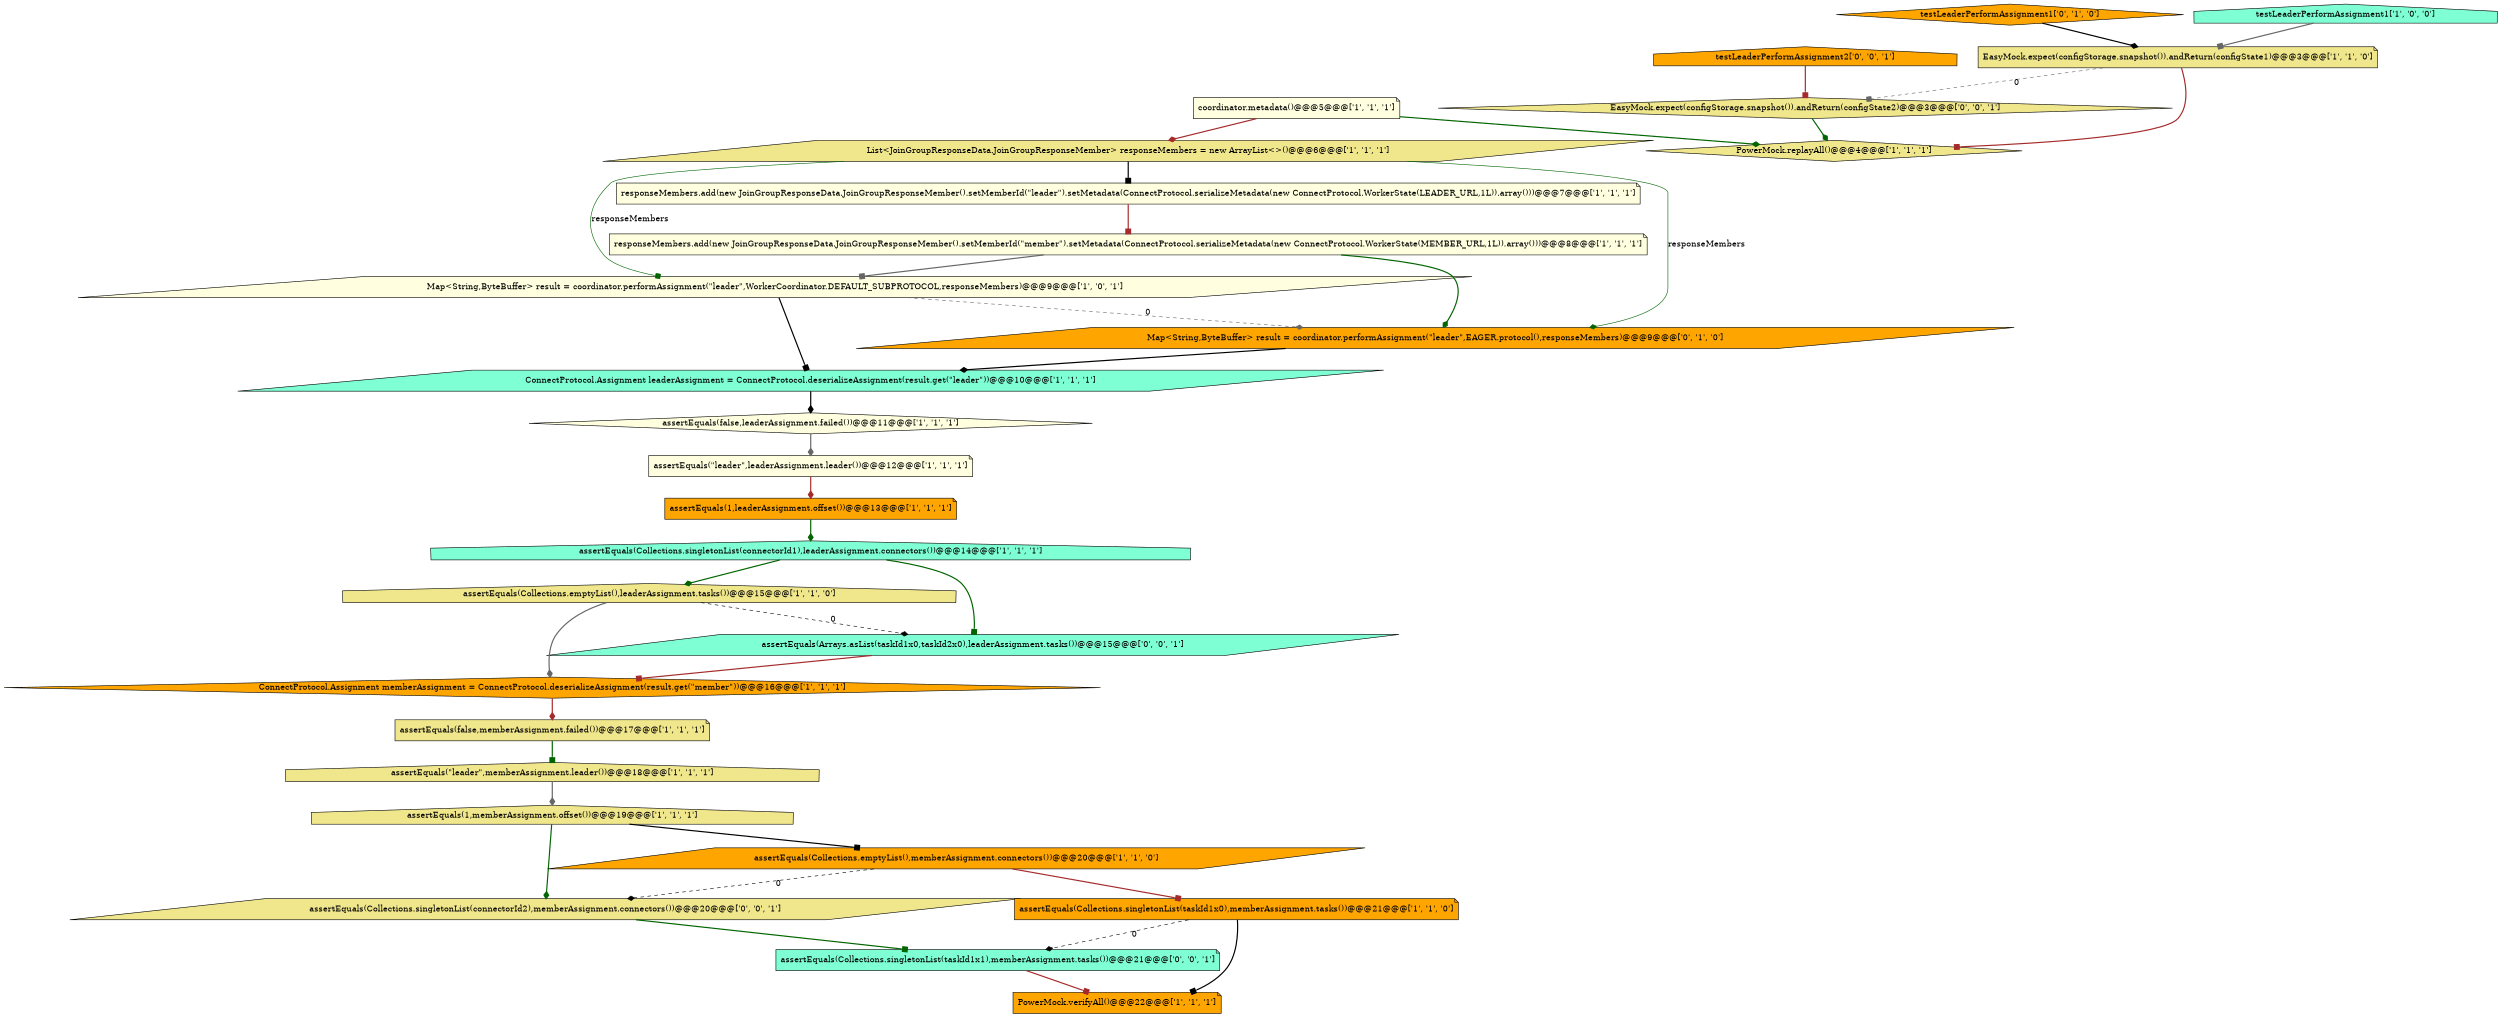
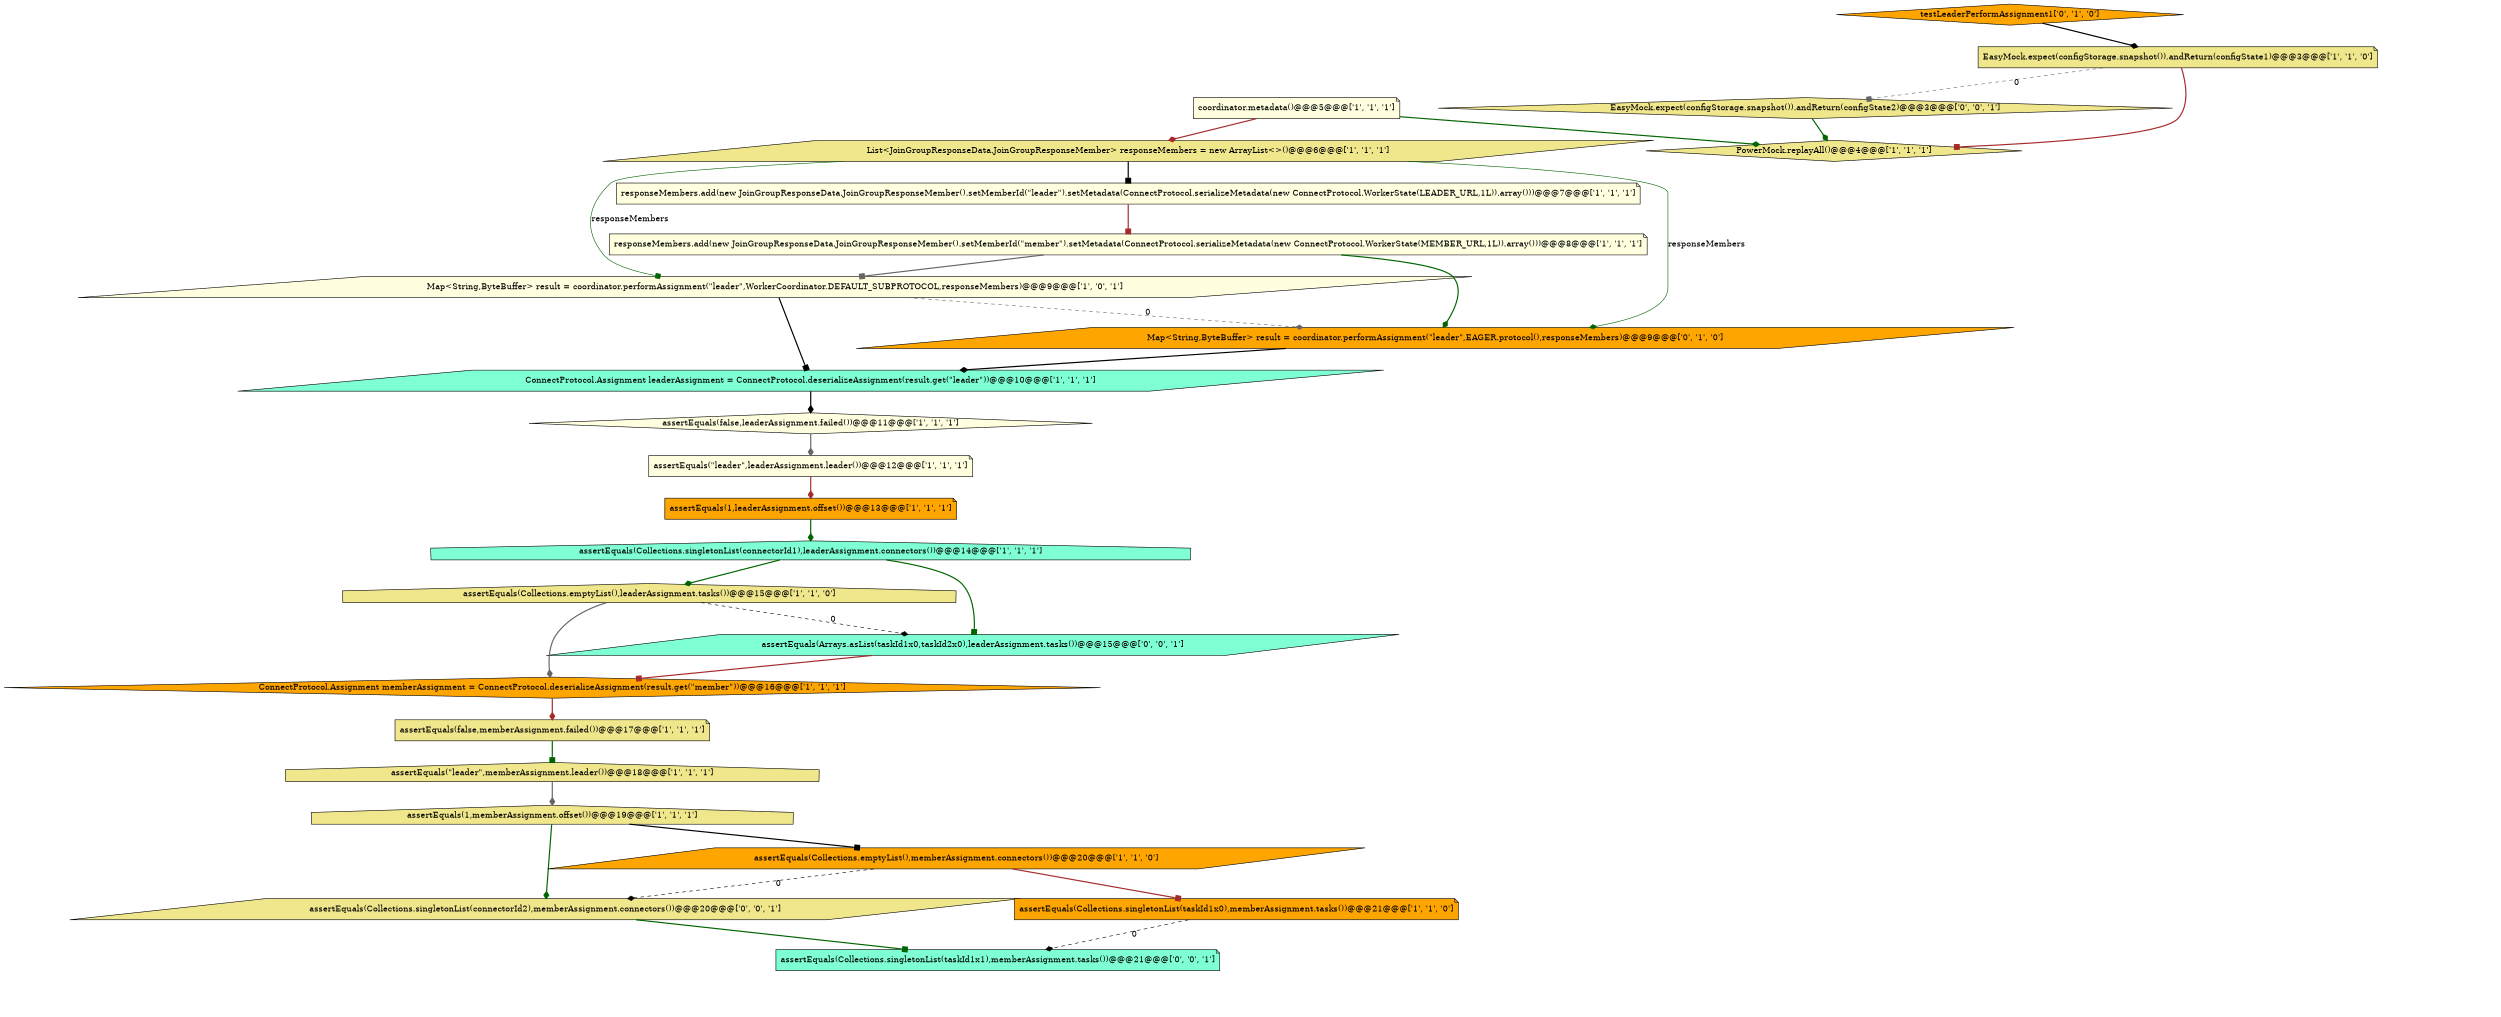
node "testLeaderPerformAssignment1['1', '0', '0']": removed
node "testLeaderPerformAssignment2['0', '0', '1']": removed
node "PowerMock.verifyAll()@@@22@@@['1', '1', '1']": removed
